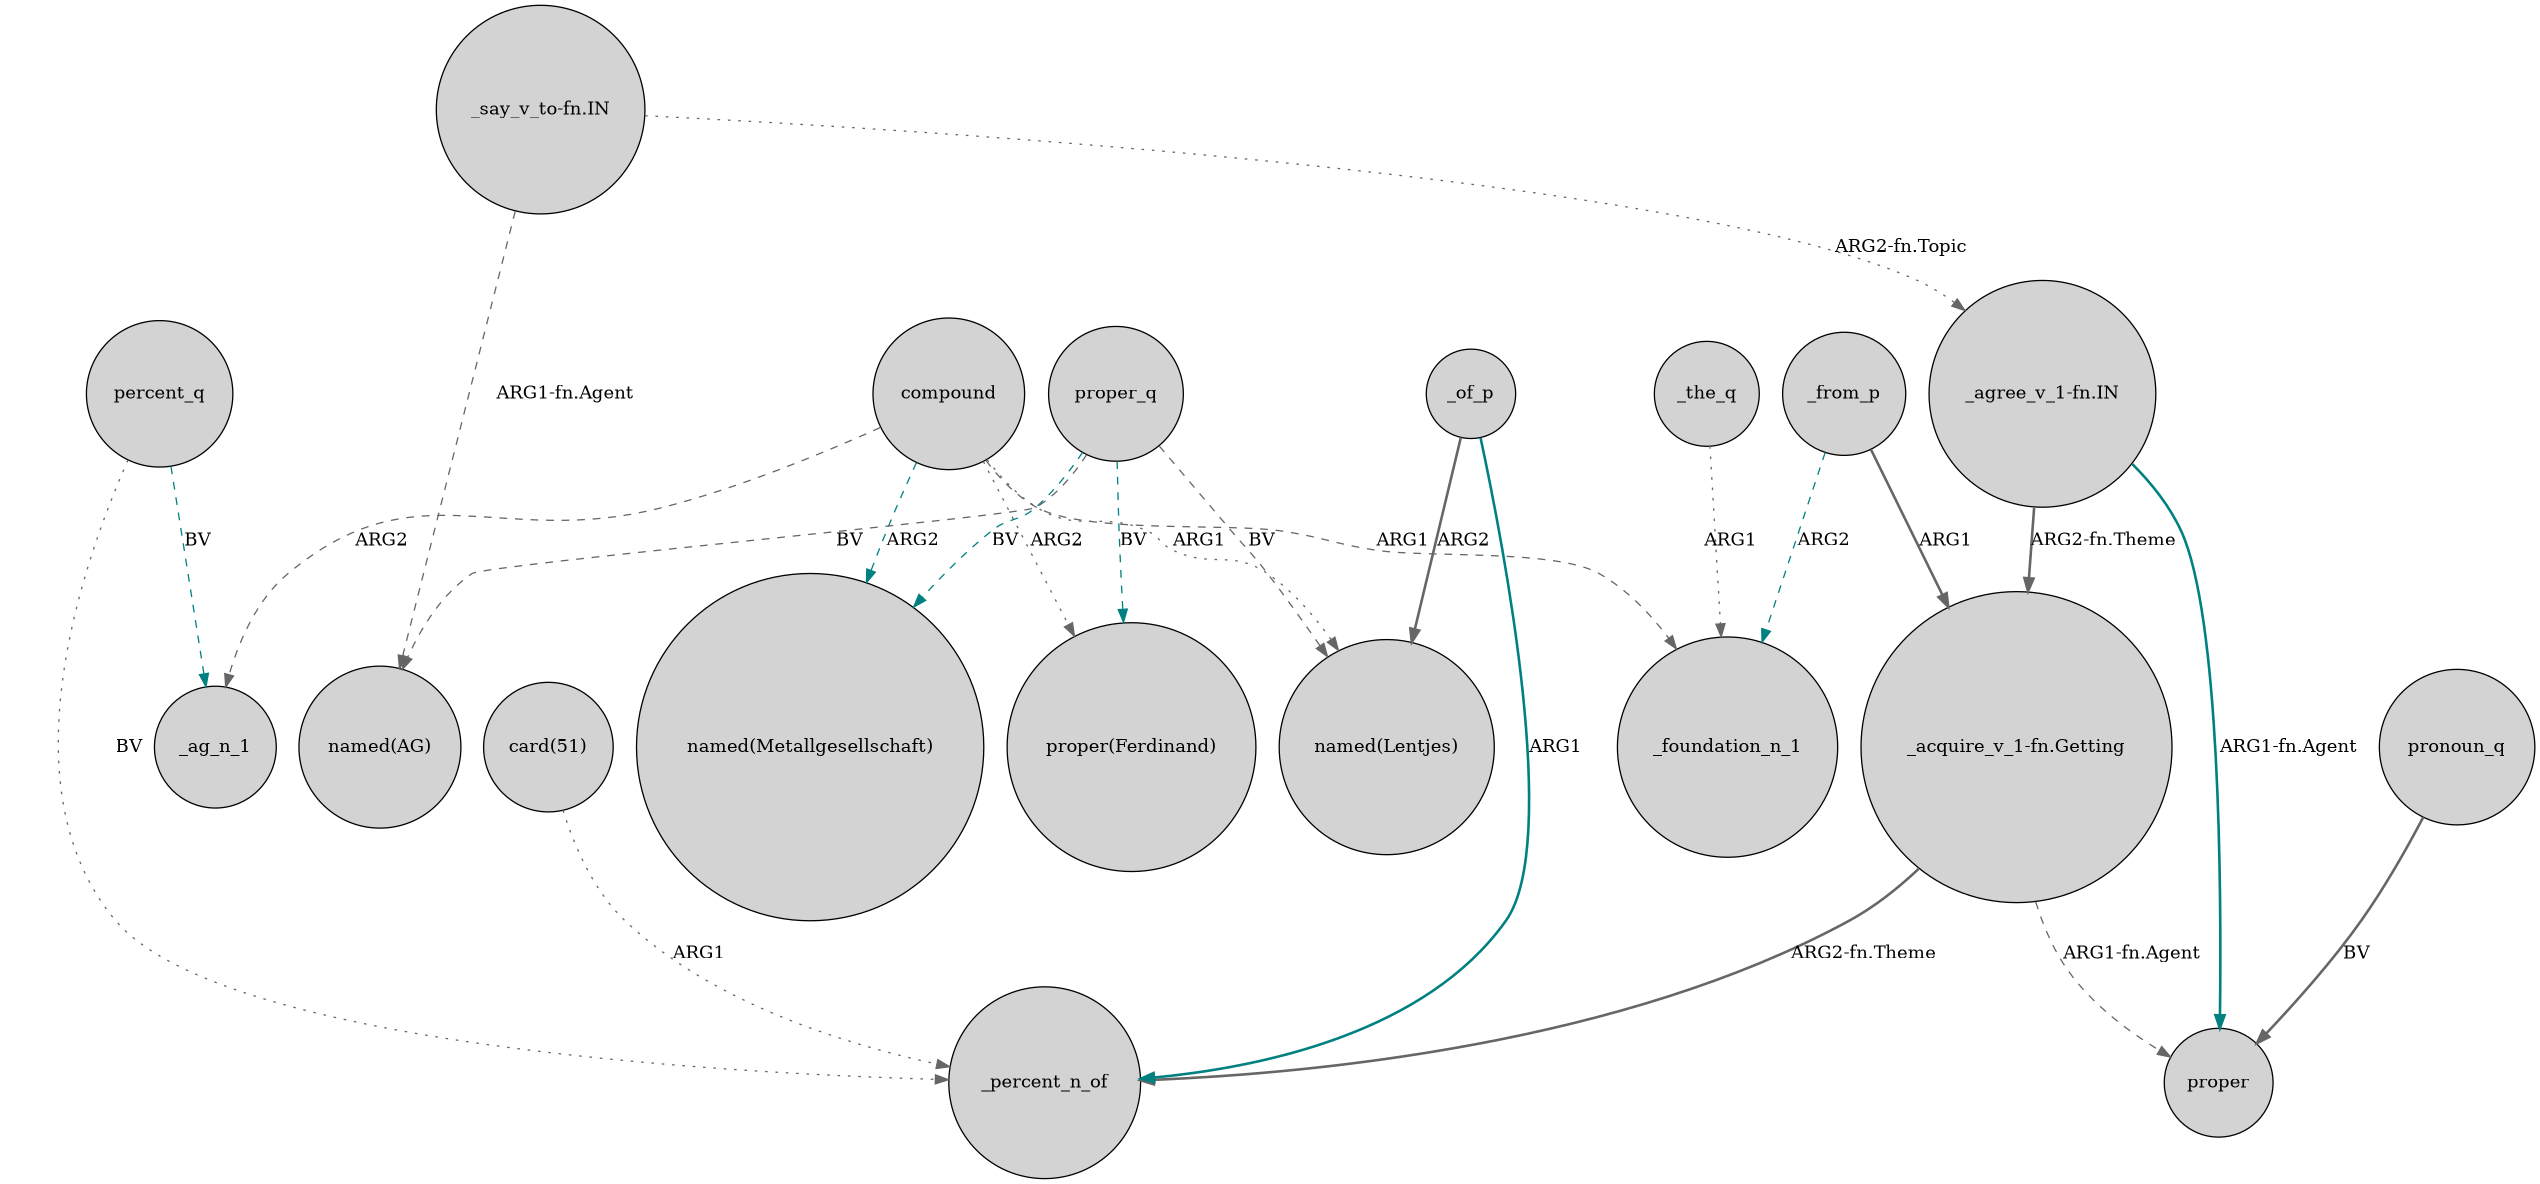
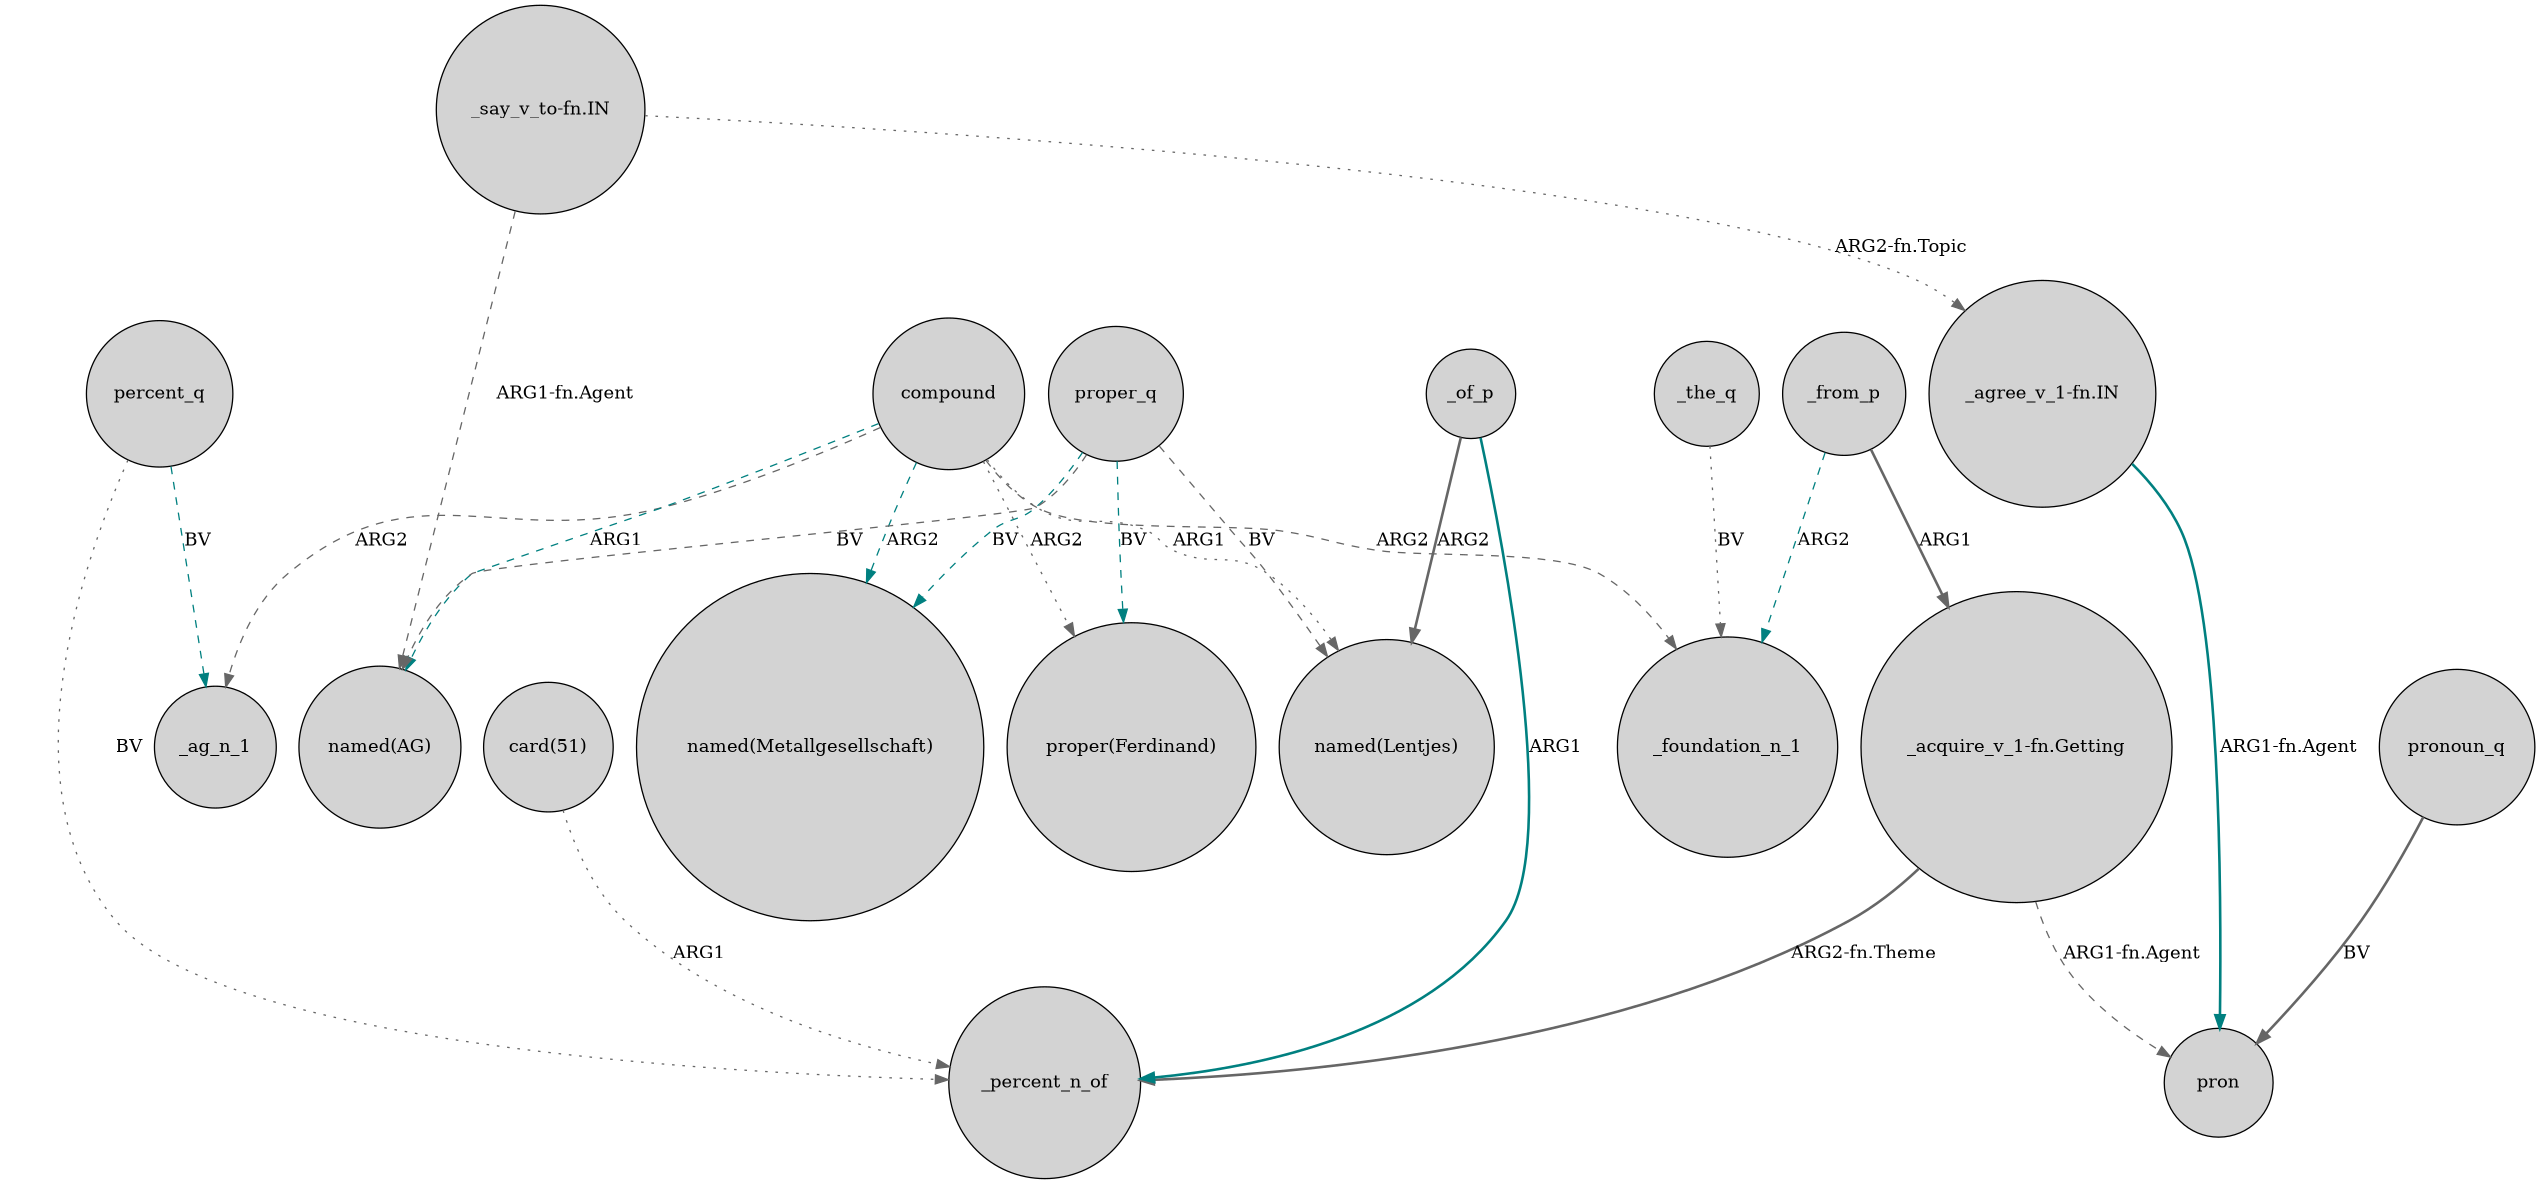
edge "compound" -> "named(AG)": added, label "ARG1"
edge "compound" -> "_foundation_n_1": label "ARG1" -> "ARG2"
edge "_the_q" -> "_foundation_n_1": label "ARG1" -> "BV"
edge "_agree_v_1-fn.IN" -> "_acquire_v_1-fn.Getting": removed, label "ARG2-fn.Theme"
node "proper": label "proper" -> "pron"
